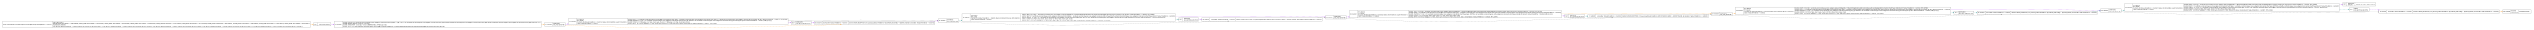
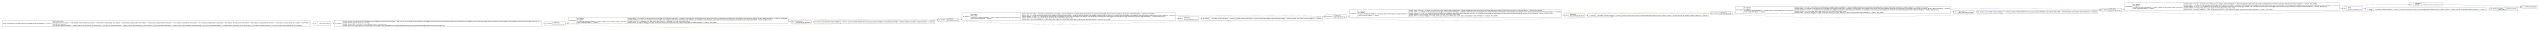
node "31: ?": added
